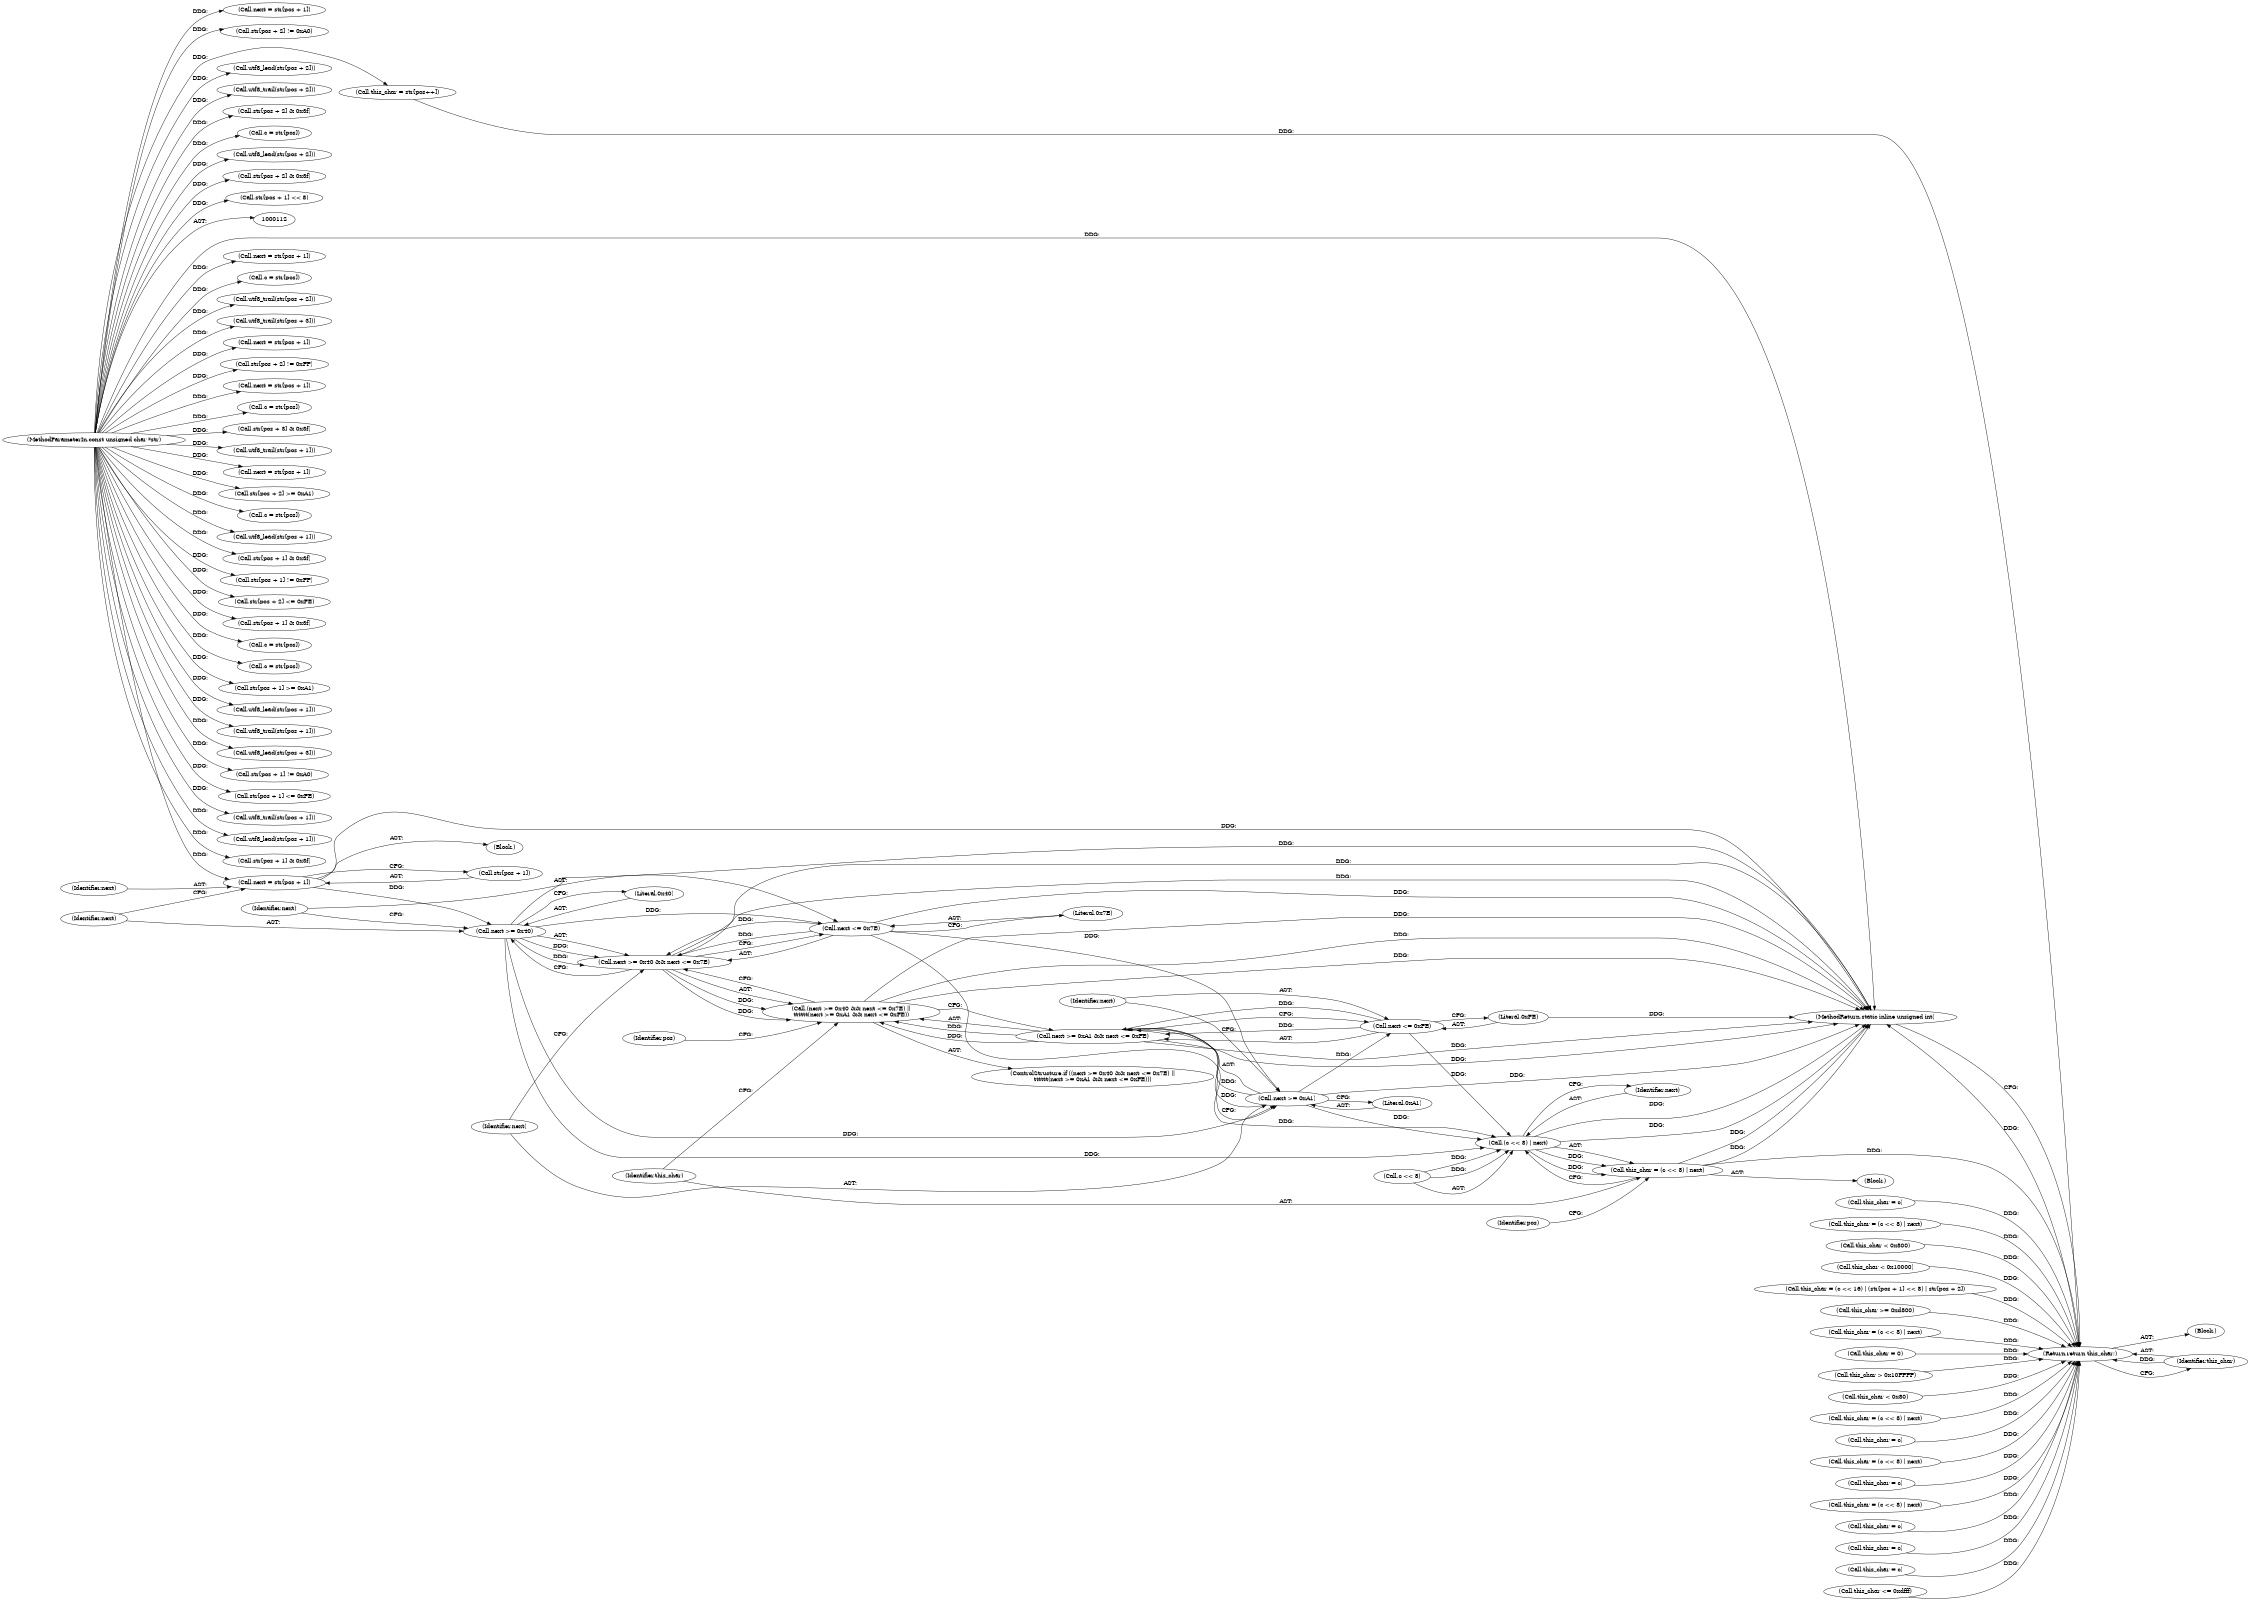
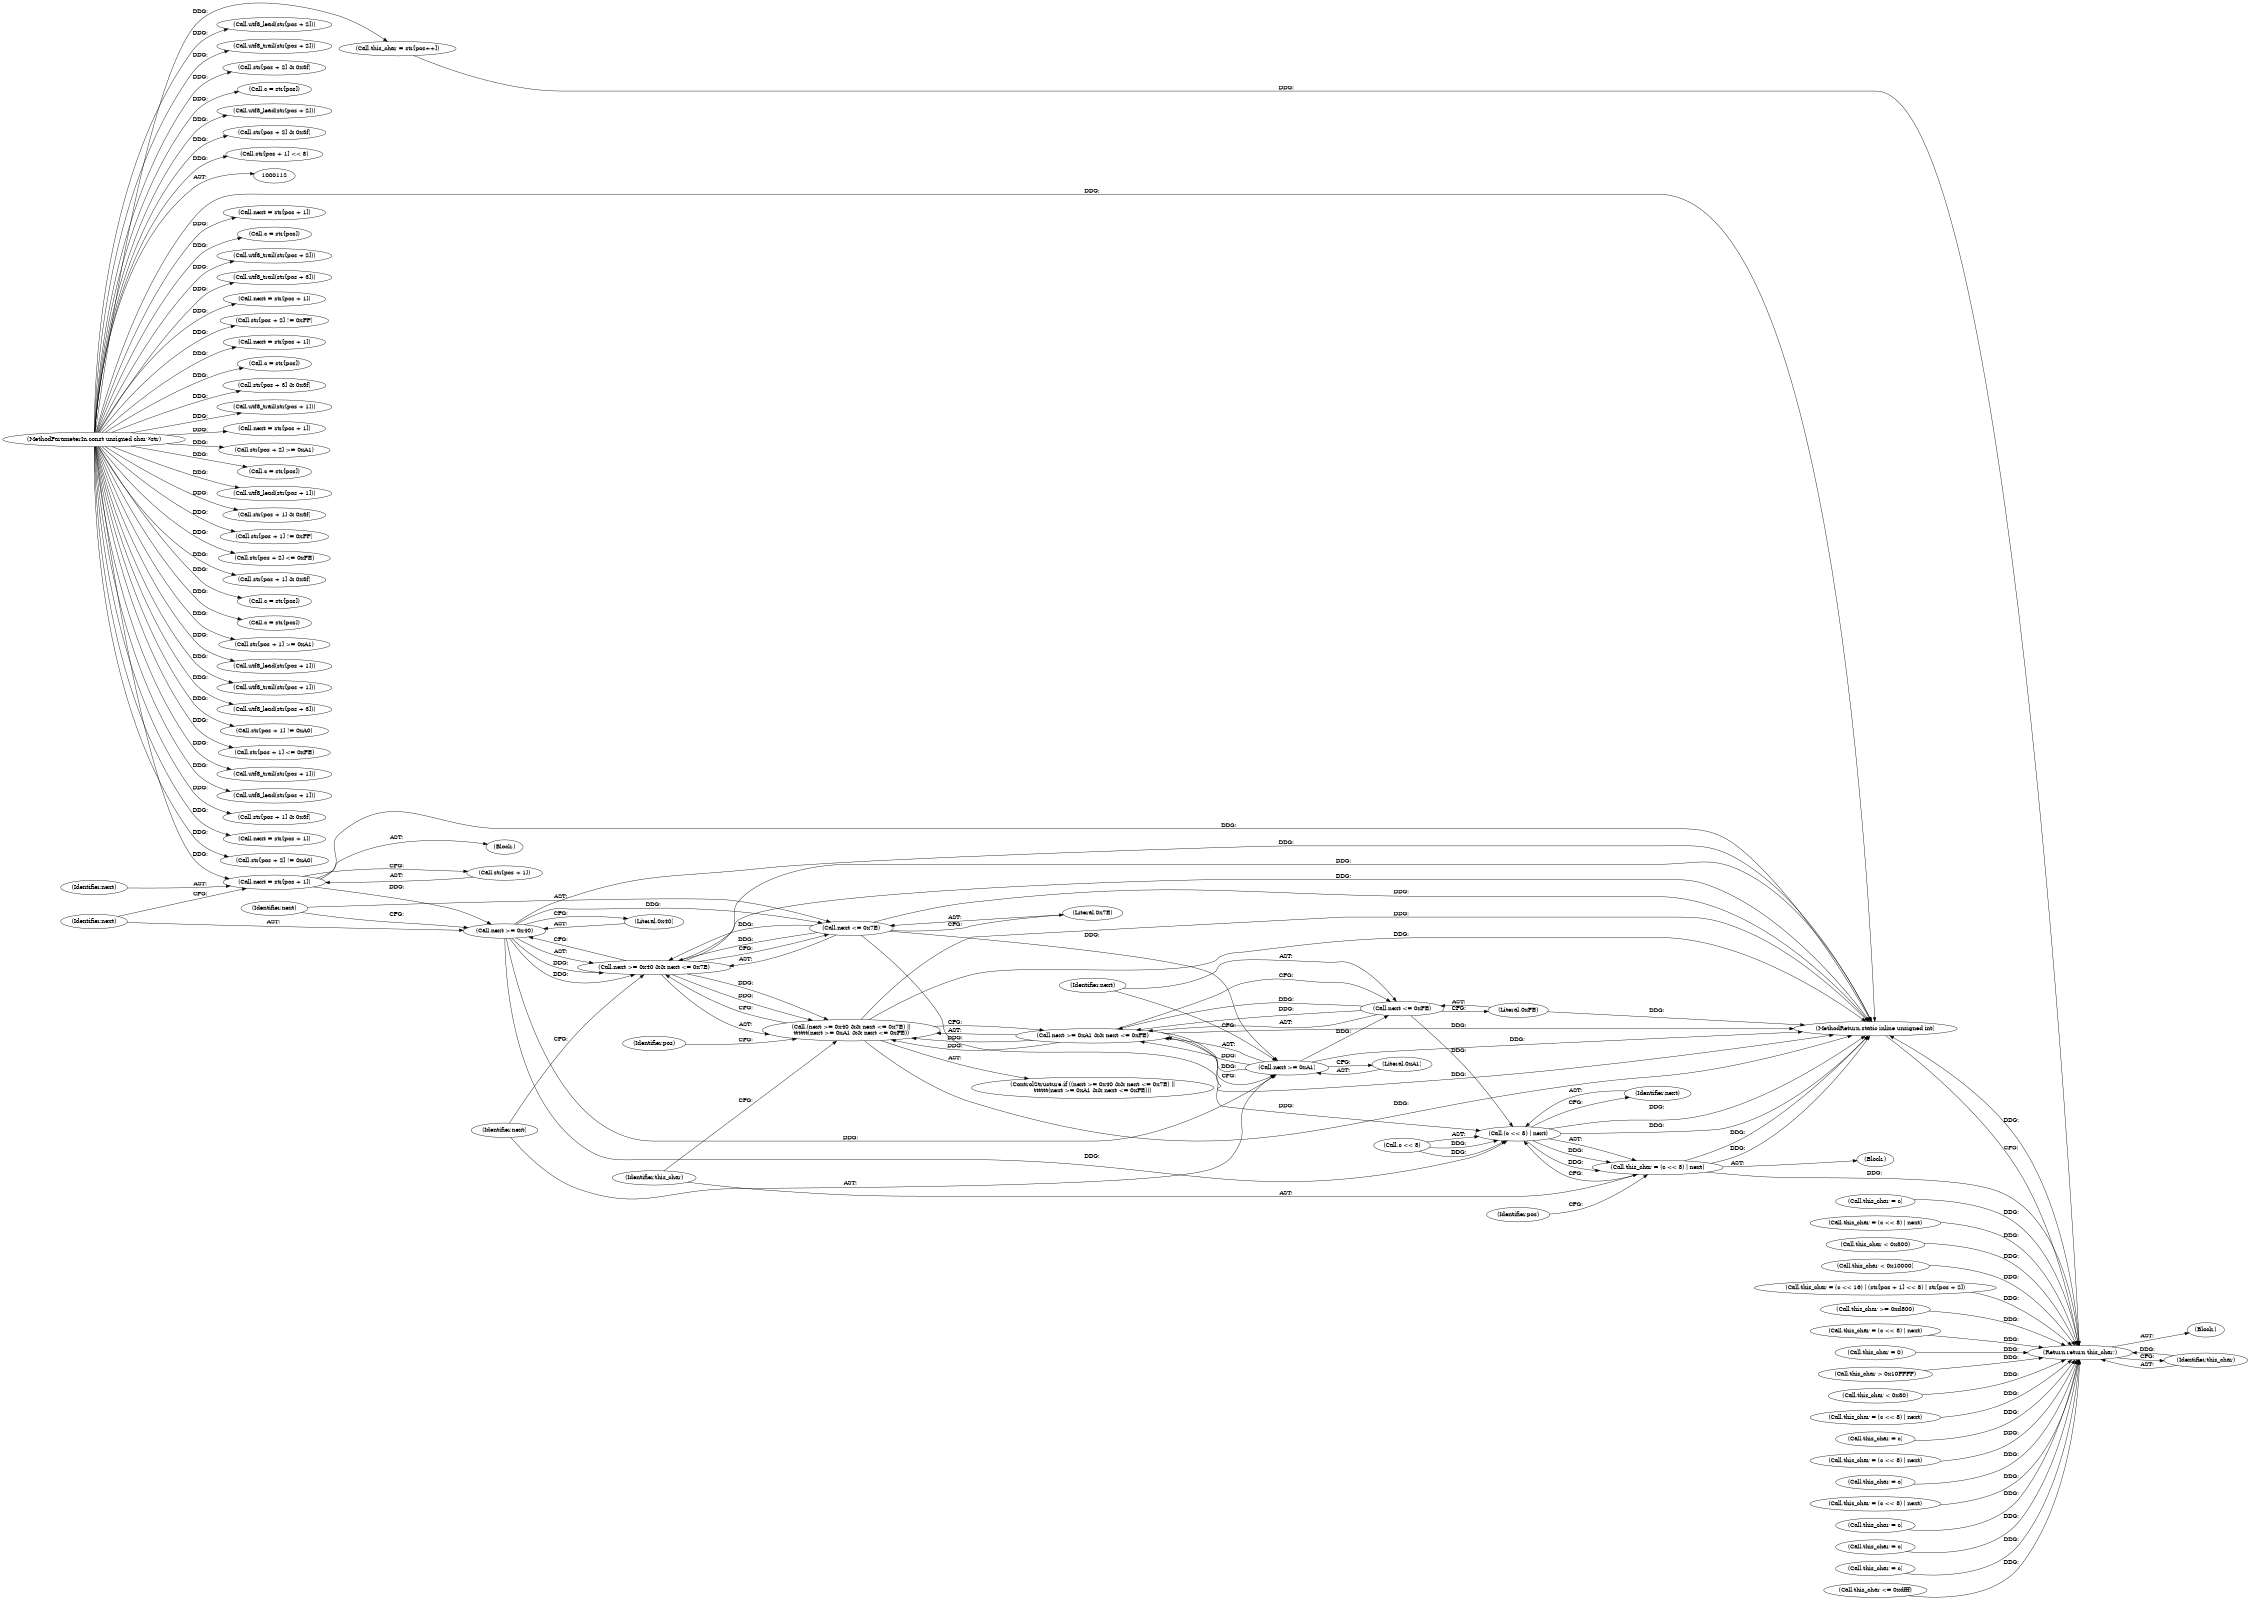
edge "(Call,next >= 0xA1)" -> "(Call,(c << 8) | next)": removed, label "DDG:"
